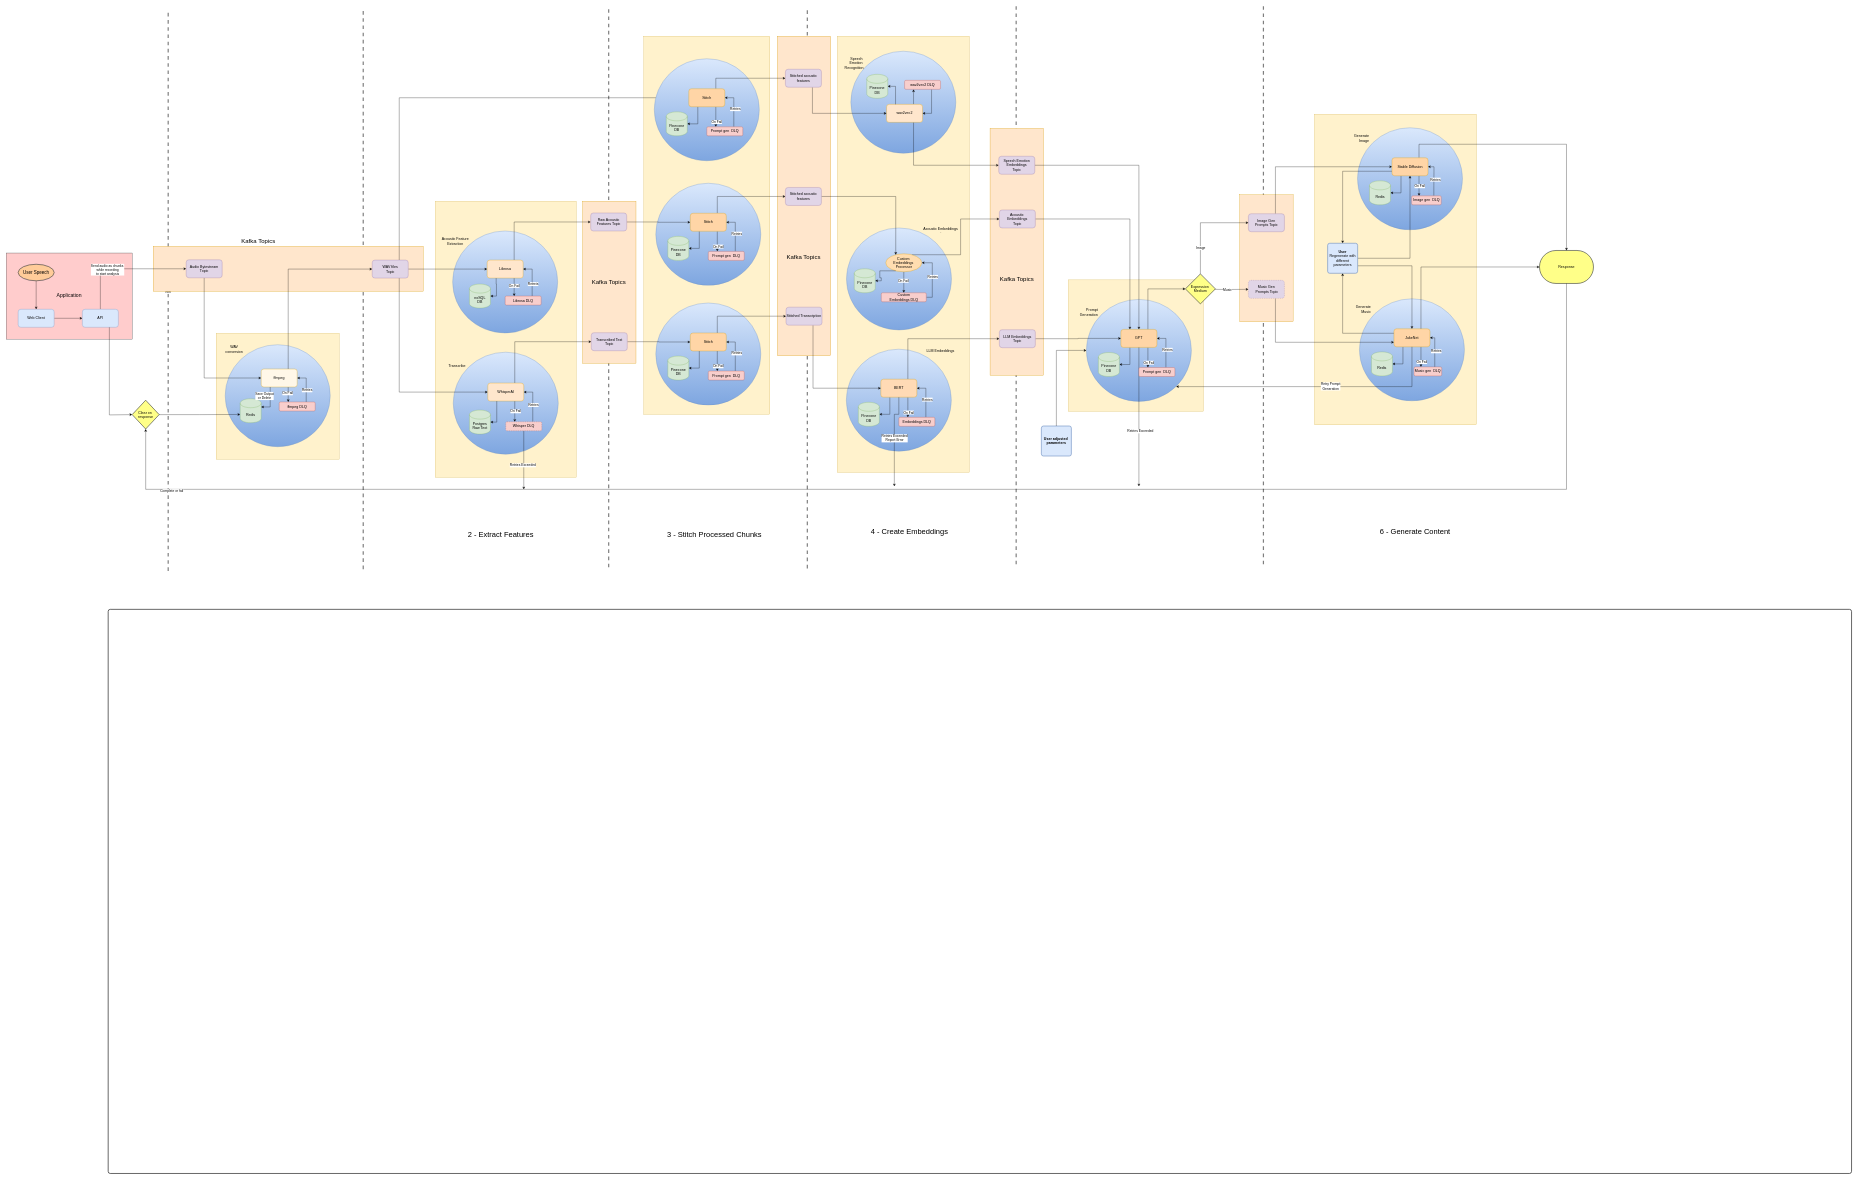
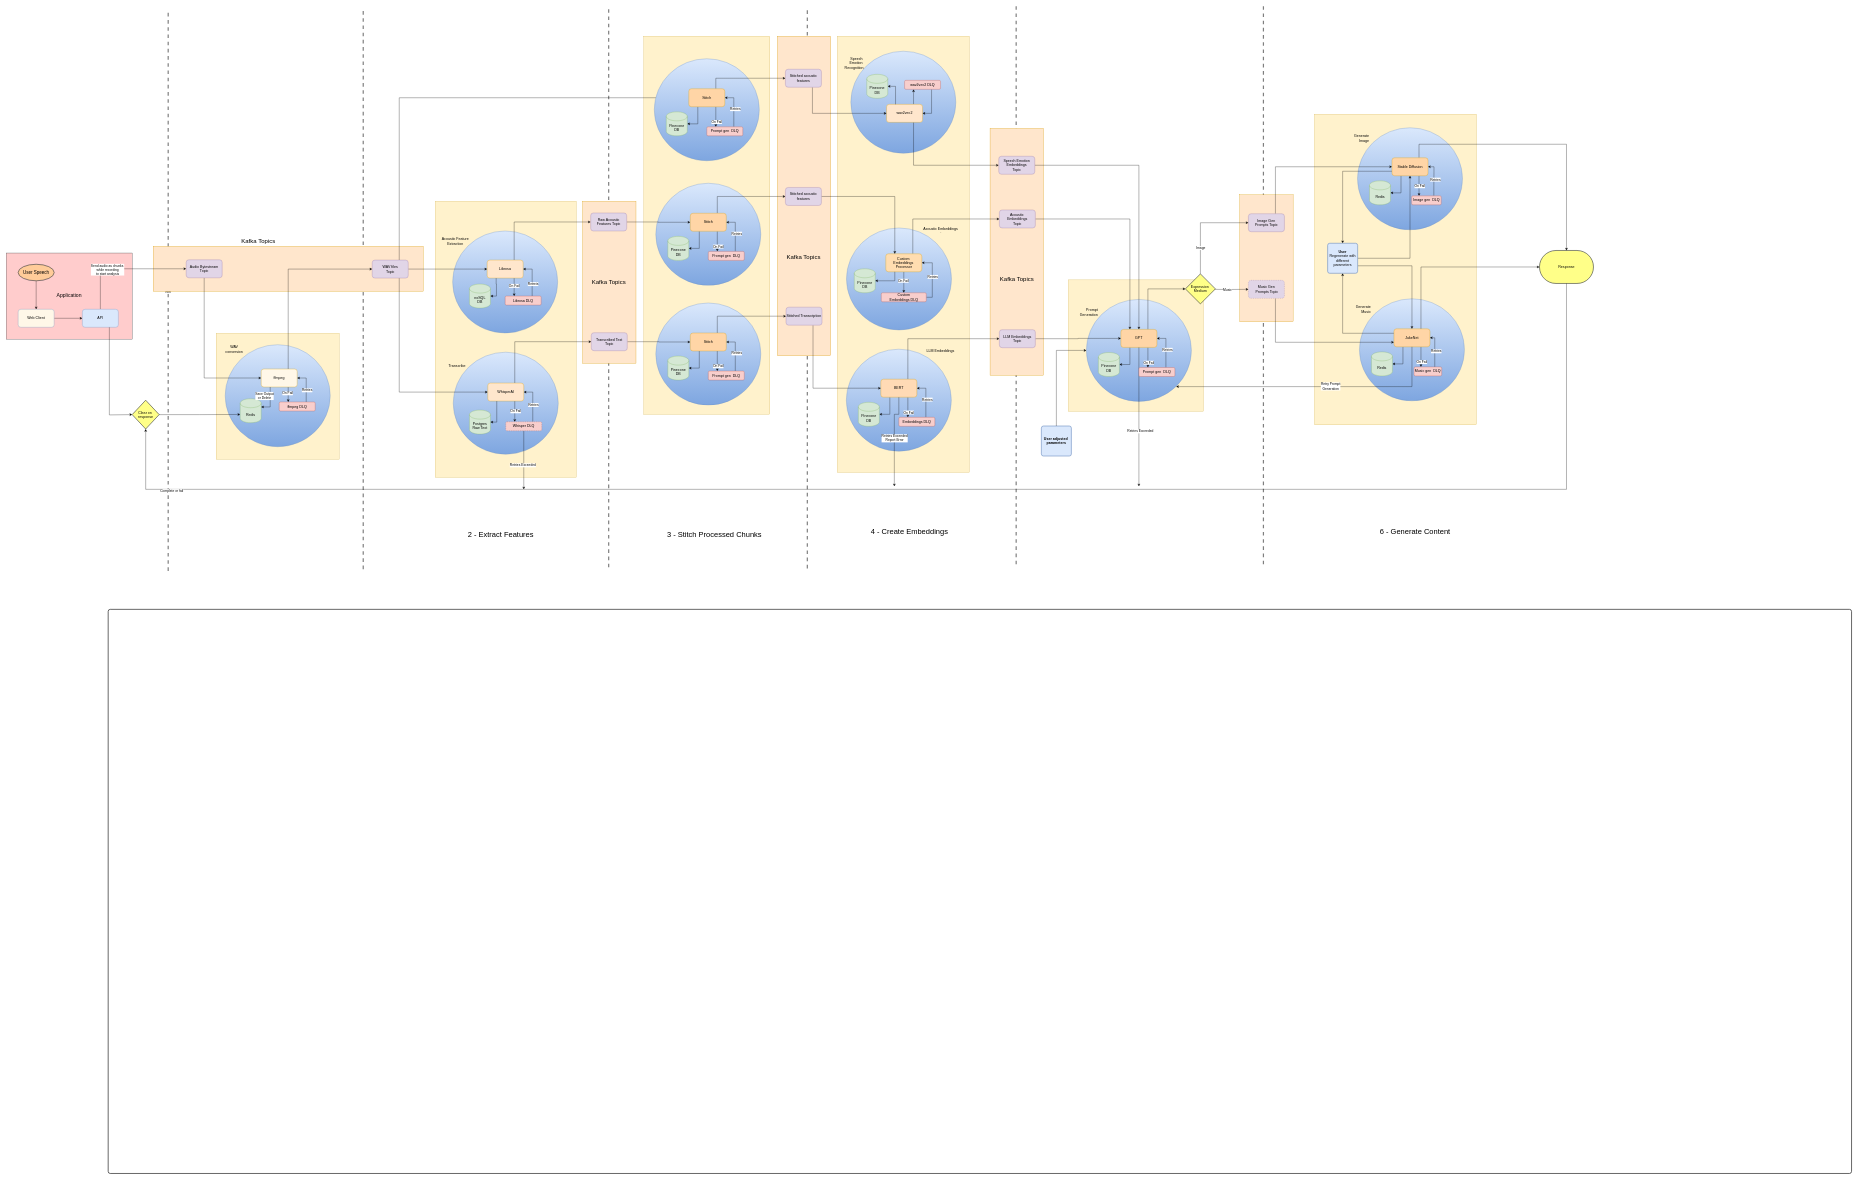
node "Custom Embeddings Processor": shape ellipse -> rounded rectangle
node "Web Client": fillcolor #dae8fc -> #fff7e8
